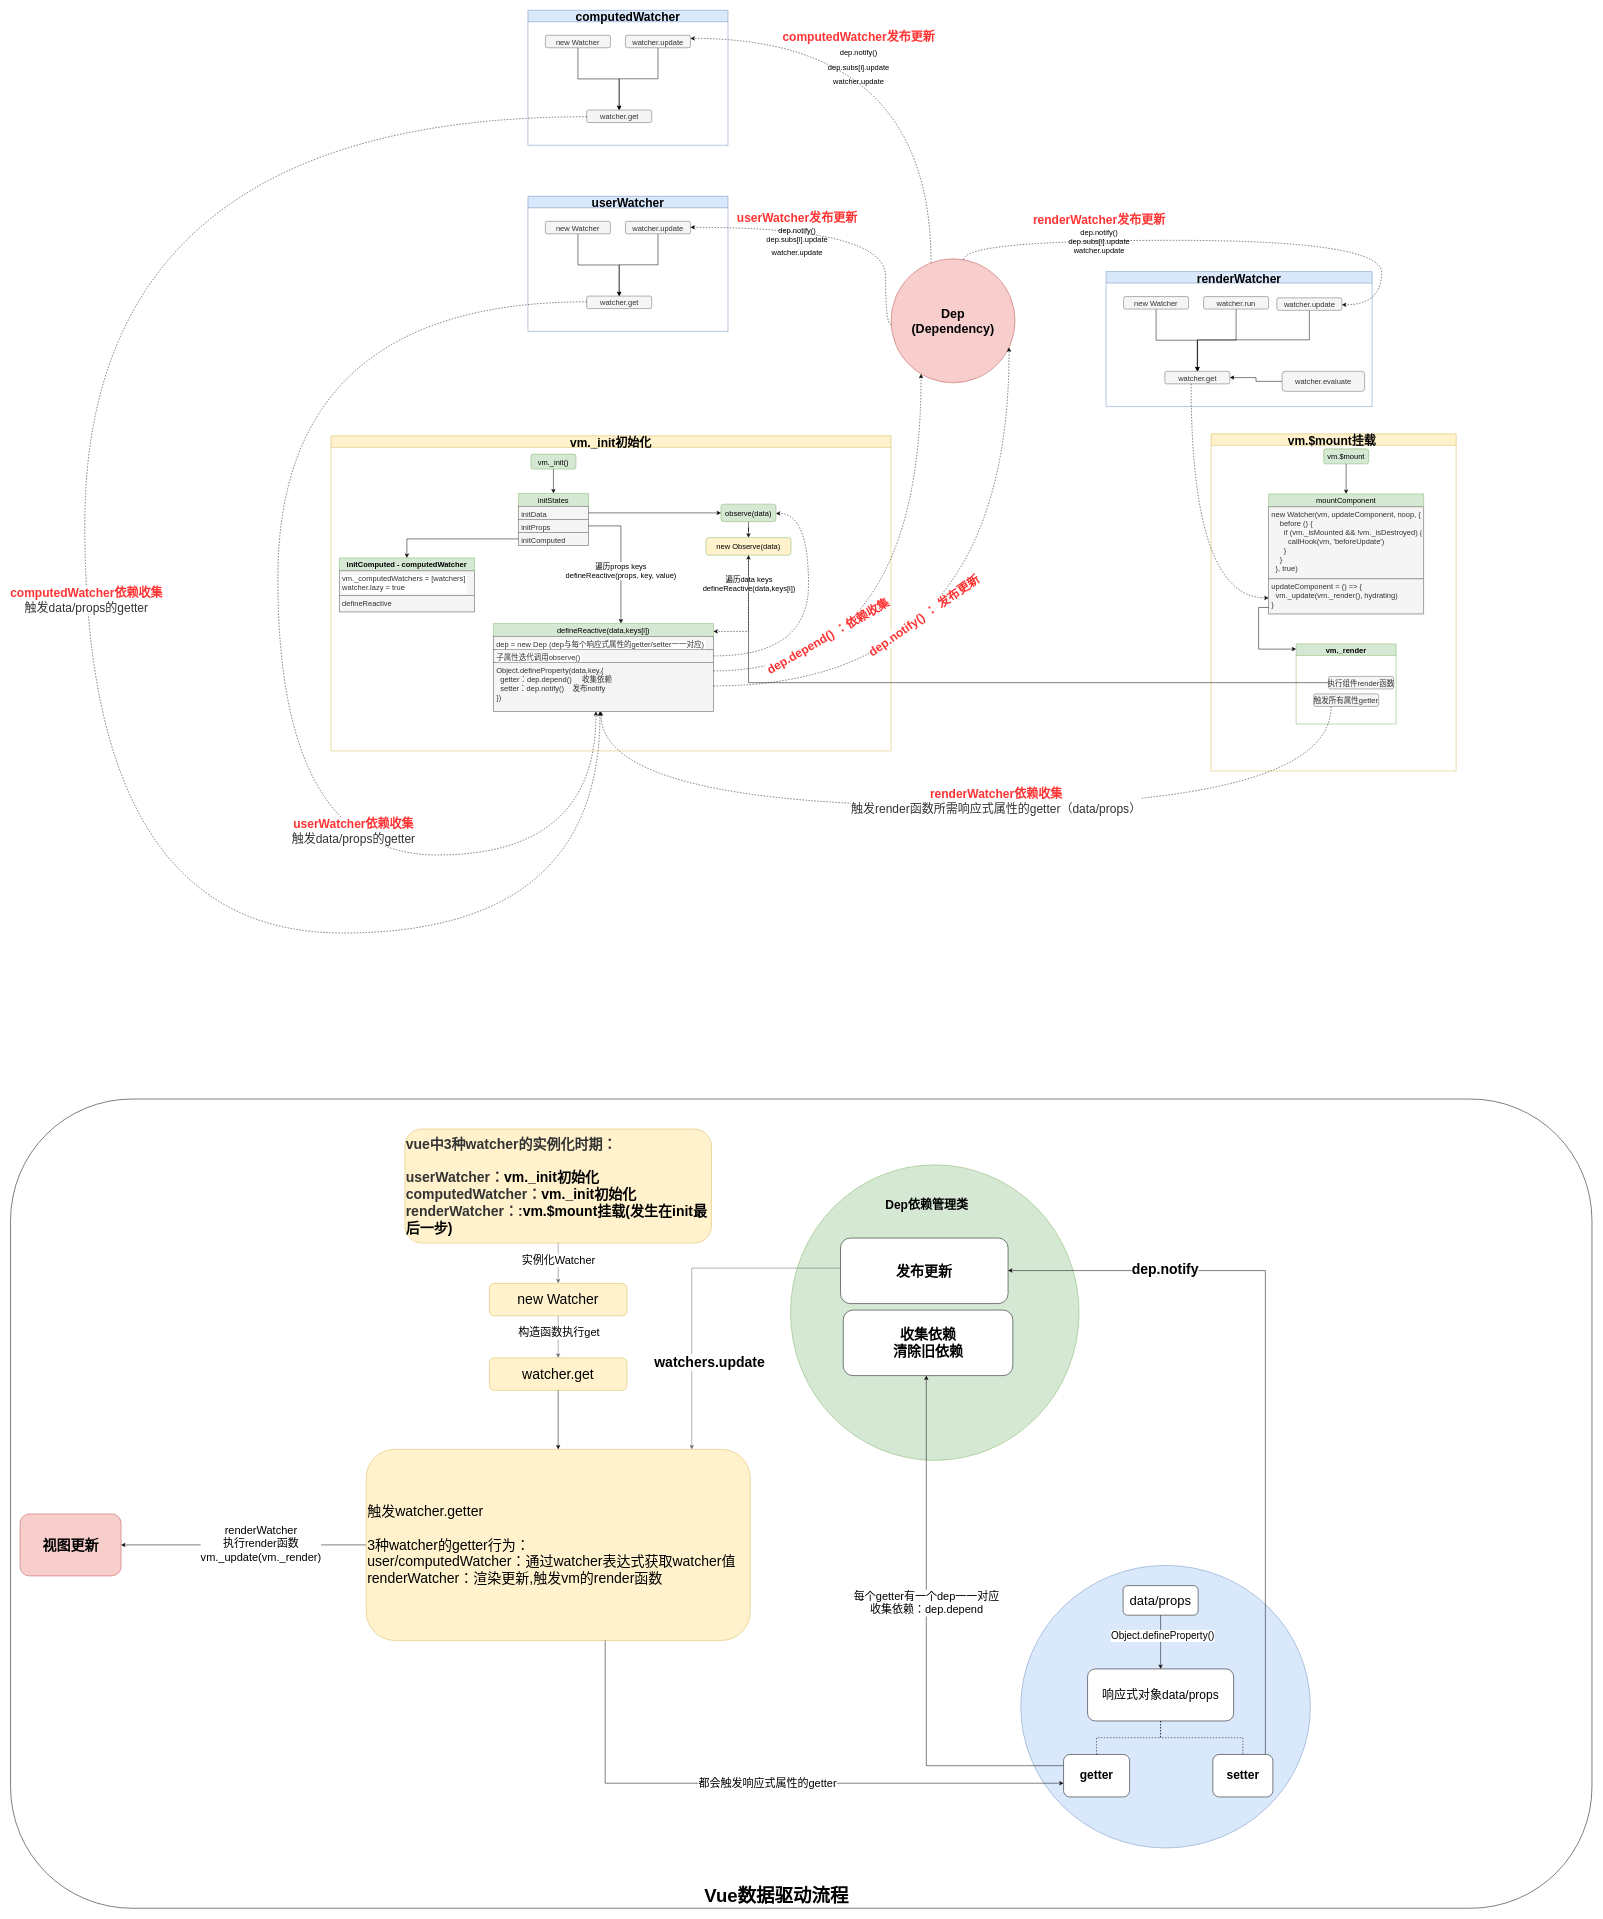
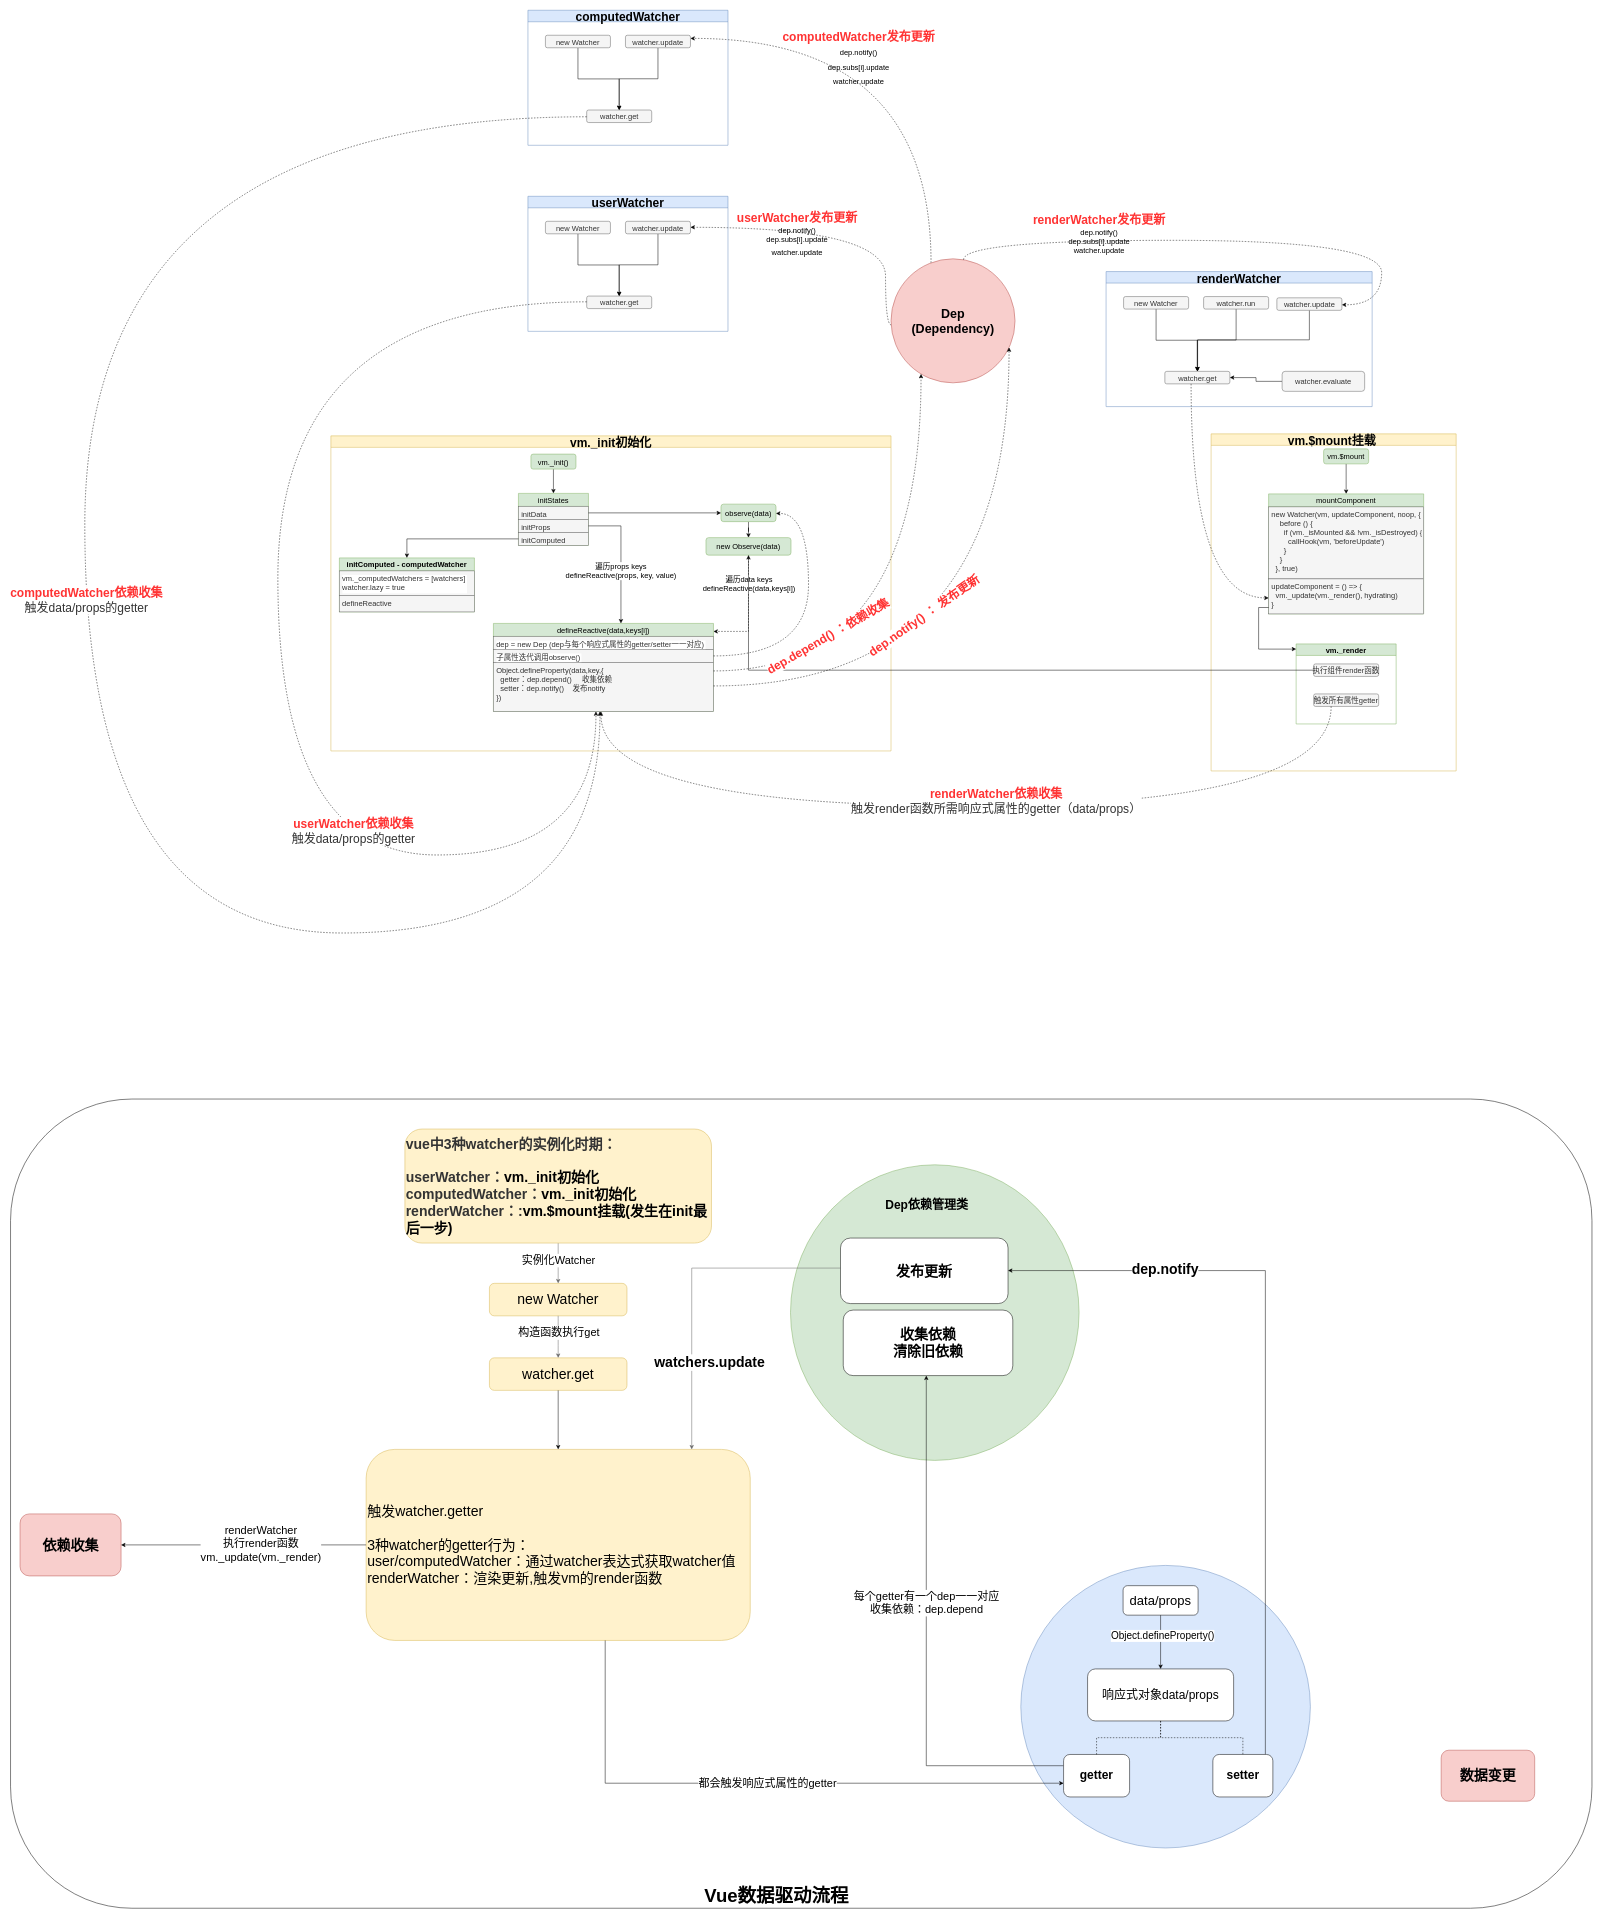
node "new Observe(data)": fillcolor #fff2cc -> #d5e8d4
node "执行组件render函数": moved (1361, 683) -> (1346, 670)
node "视图更新": label "视图更新" -> "依赖收集"
node "数据变更": added
